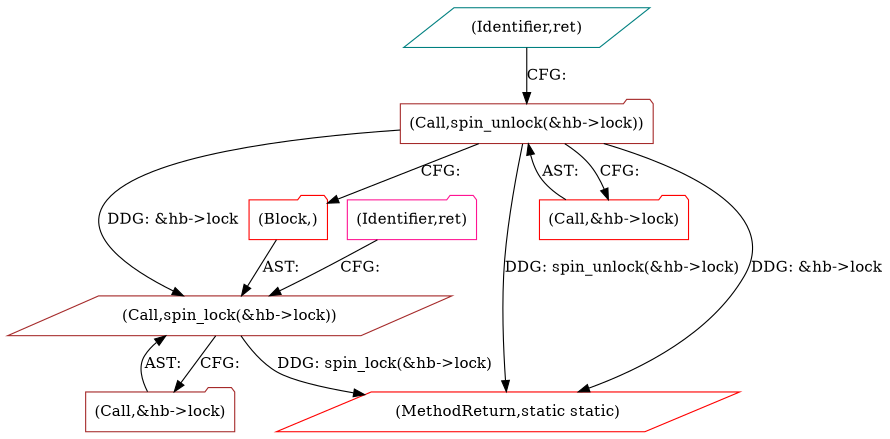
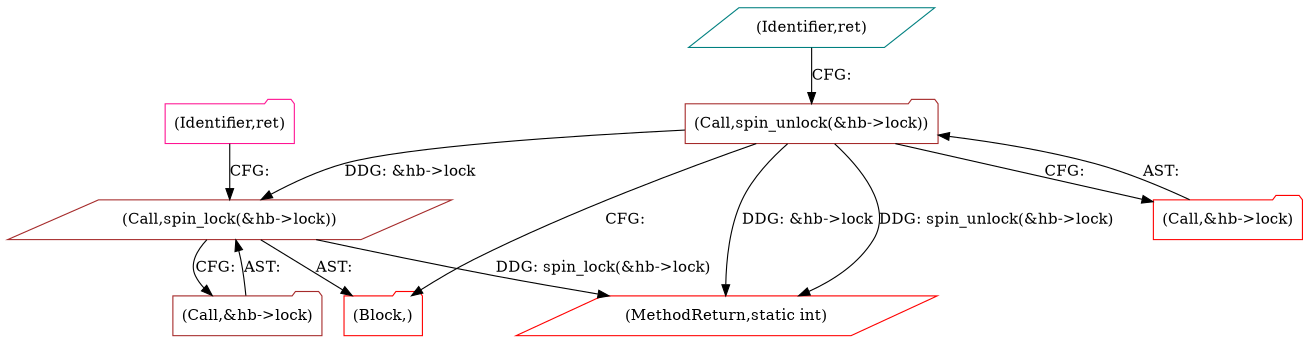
edge "(Block,)" -> "(Call,spin_lock(&hb->lock))": reversed
node "(MethodReturn,static static)": label "(MethodReturn,static static)" -> "(MethodReturn,static int)"
